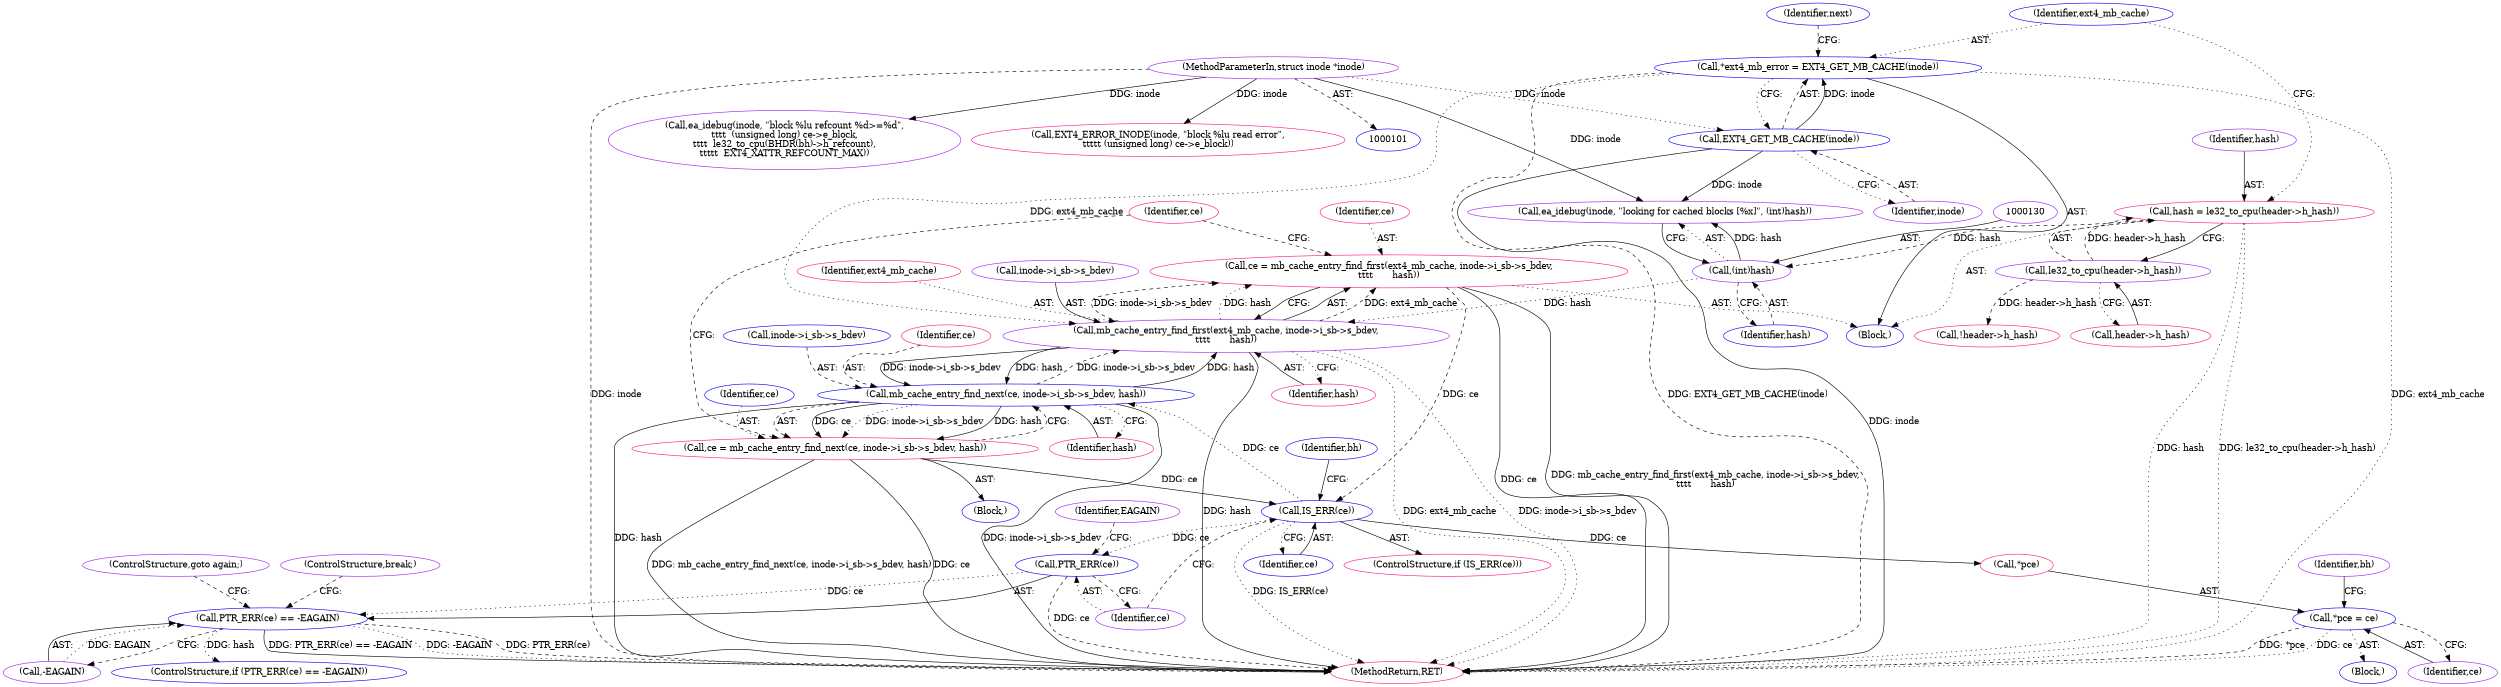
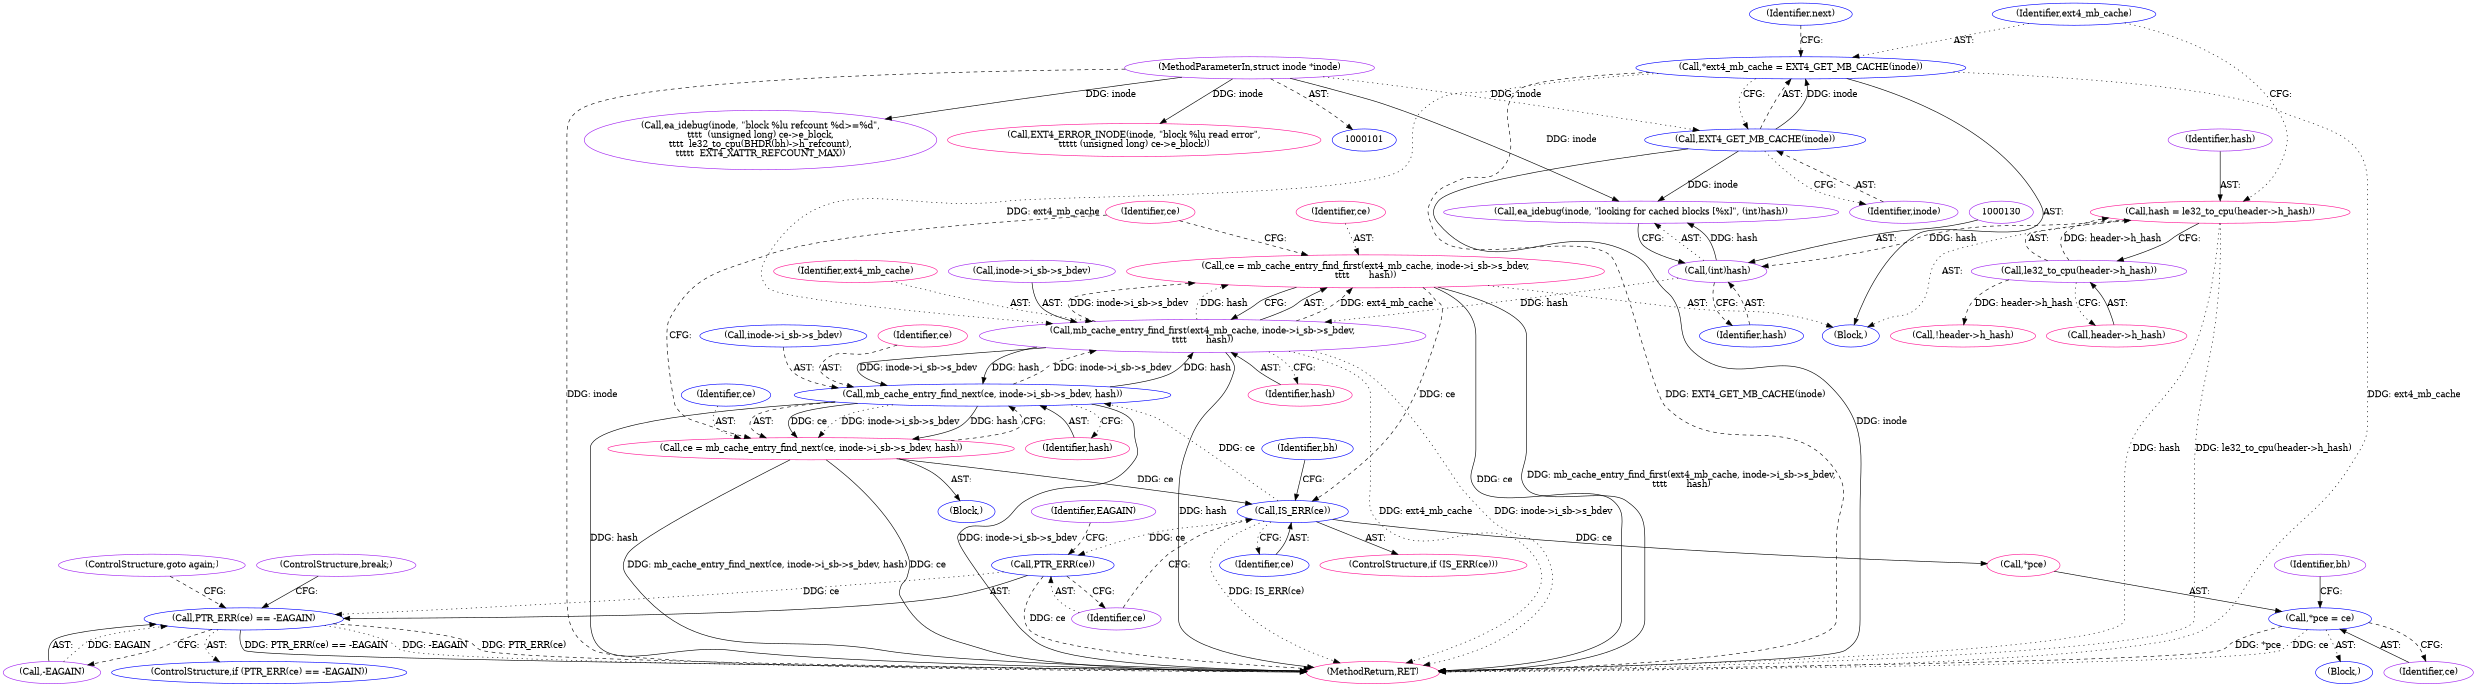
node "(Call,*ext4_mb_error = EXT4_GET_MB_CACHE(inode))": label "(Call,*ext4_mb_error = EXT4_GET_MB_CACHE(inode))" -> "(Call,*ext4_mb_cache = EXT4_GET_MB_CACHE(inode))"
edge "(ControlStructure,break;)" -> "(Call,PTR_ERR(ce) == -EAGAIN)": style dashed -> solid
edge "(Call,PTR_ERR(ce) == -EAGAIN)" -> "(ControlStructure,if (PTR_ERR(ce) == -EAGAIN))": label "DDG: hash" -> "AST: "
